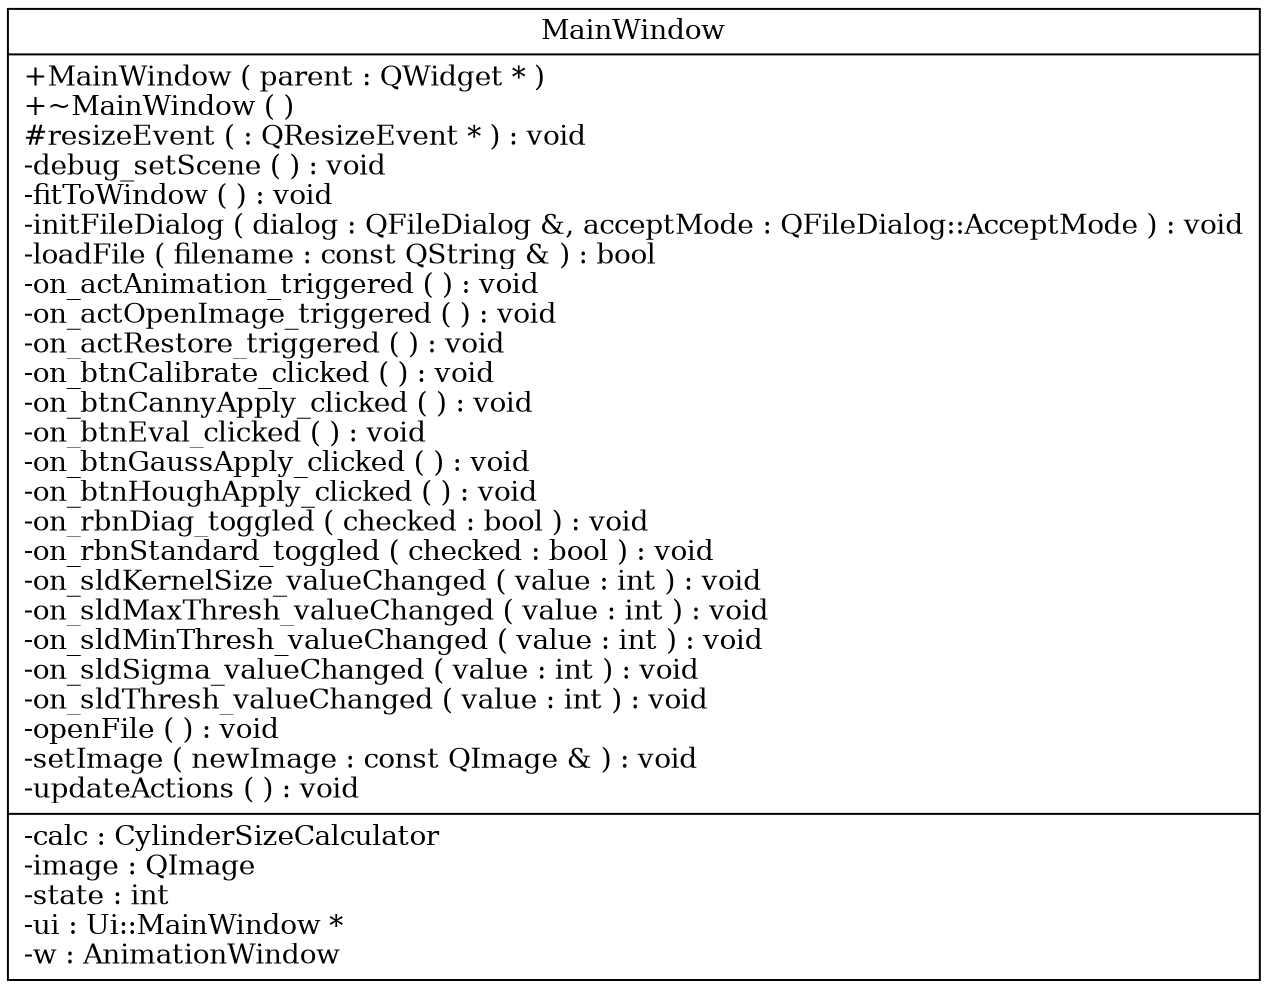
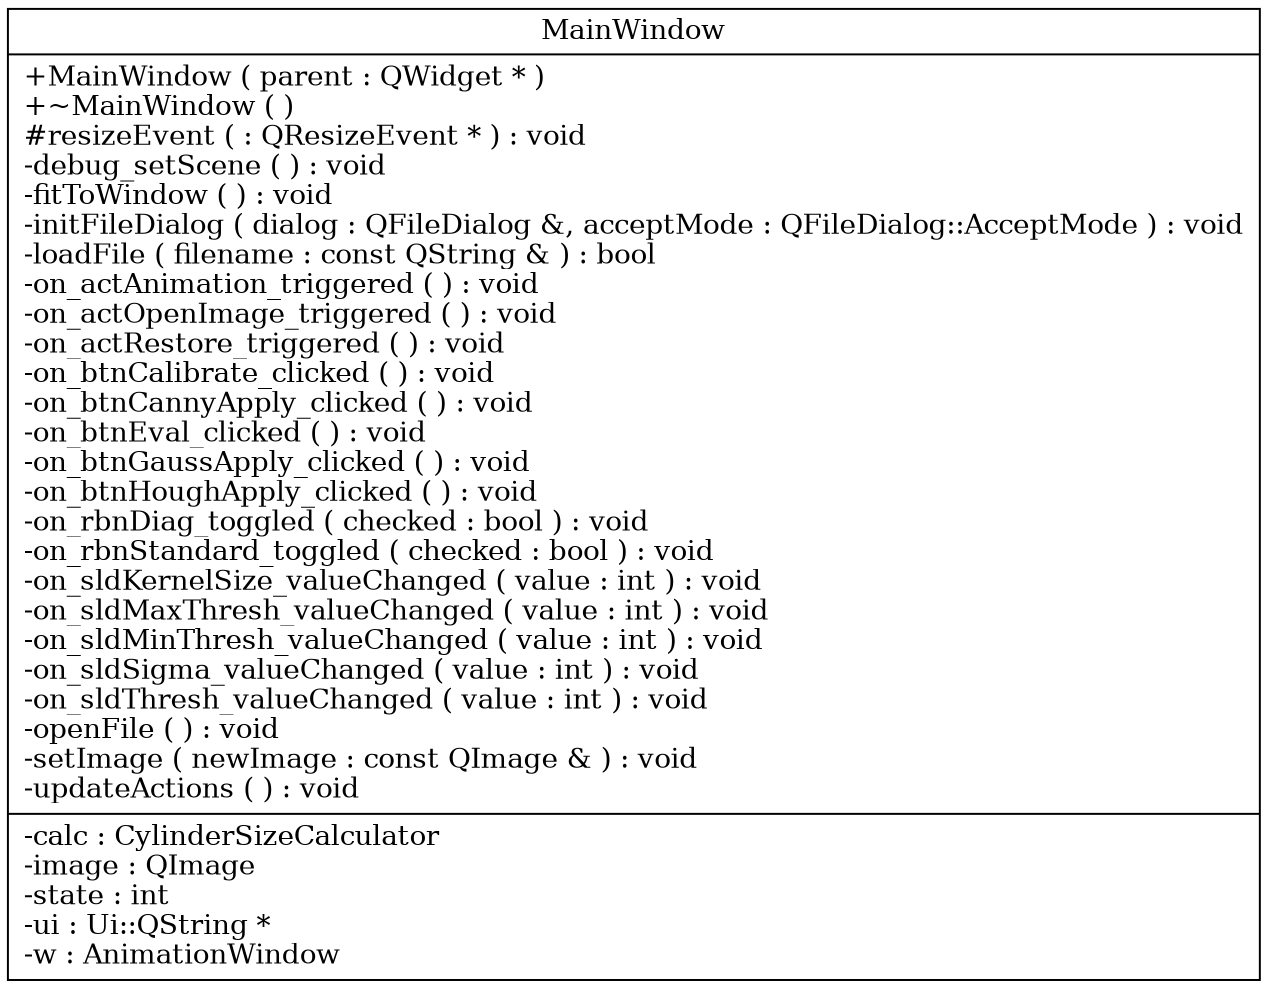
node "MainWindow": text "-ui : Ui::MainWindow *" -> "-ui : Ui::QString *"
